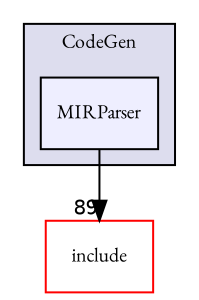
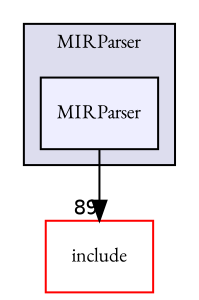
cluster "CodeGen": label "CodeGen" -> "MIRParser"
